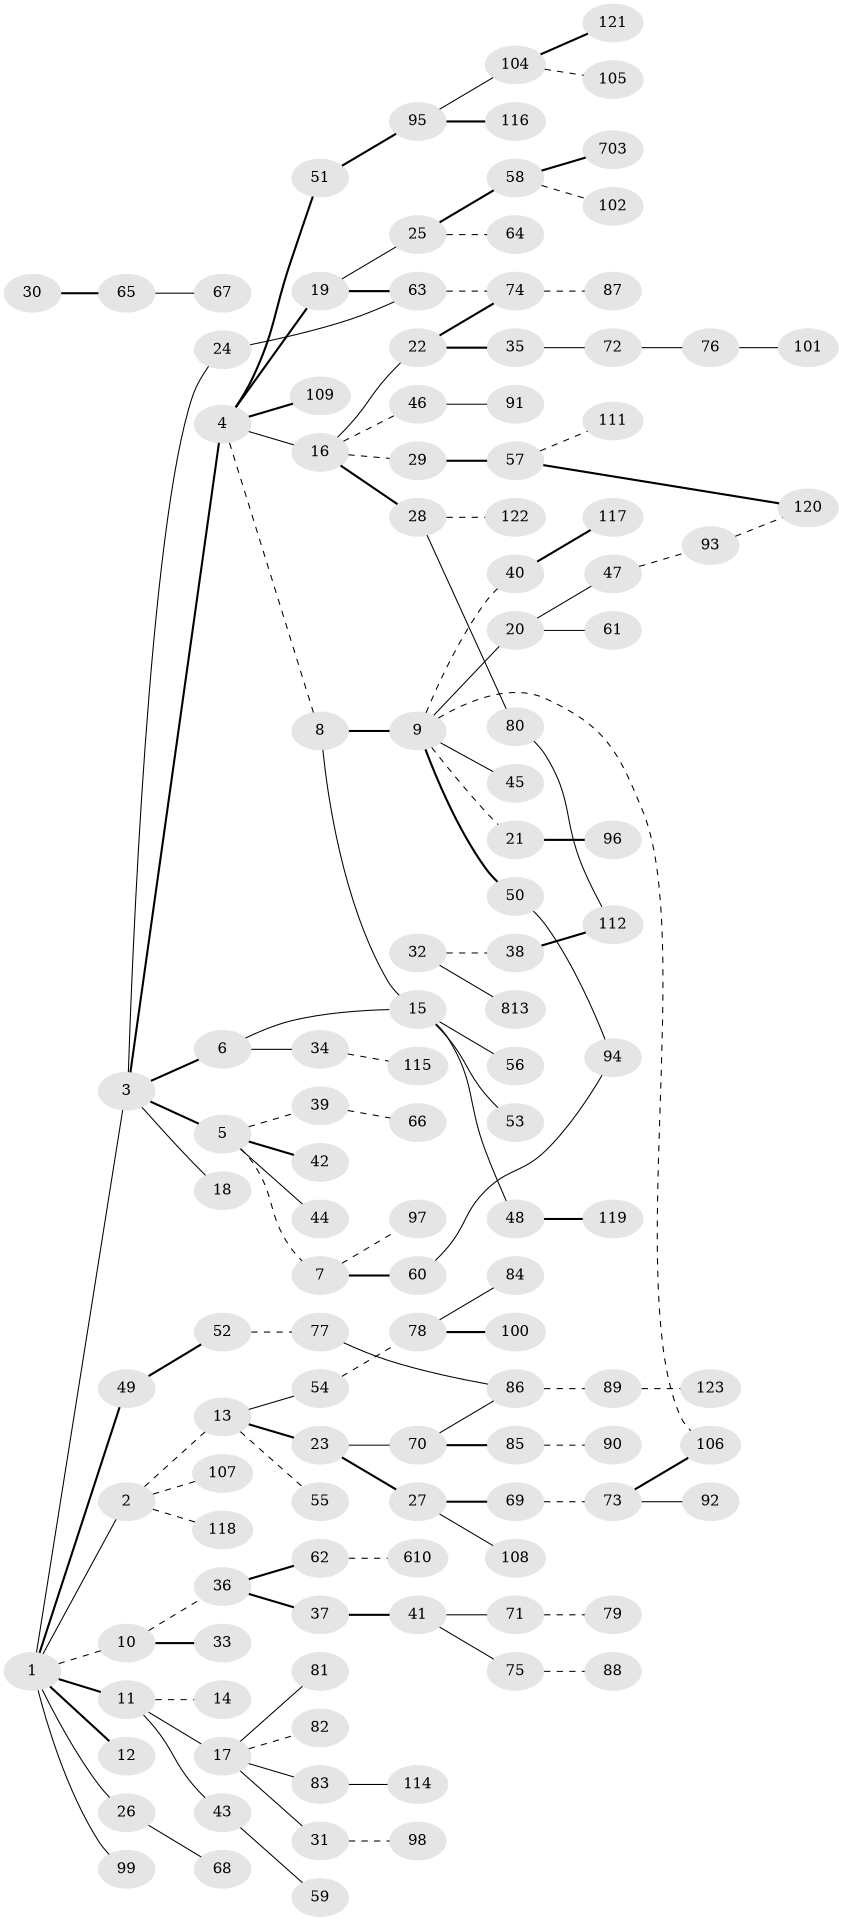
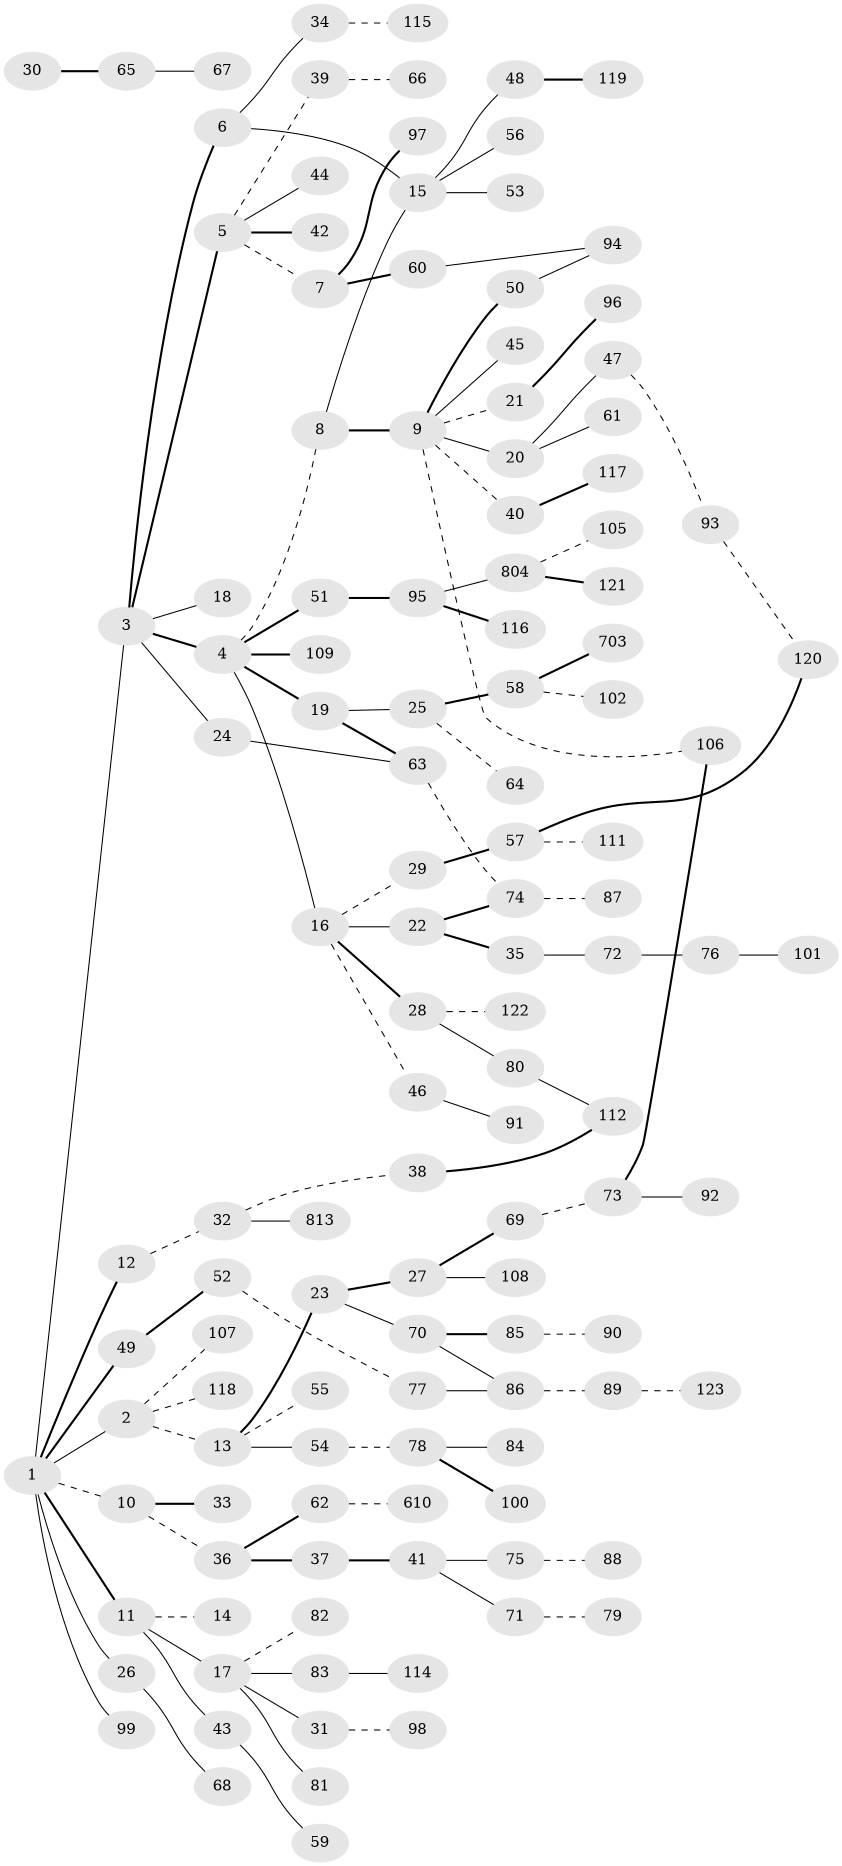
node "104": label "104" -> "804"
edge "32" -- "12": added
edge "97" -- "7": style dashed -> bold
